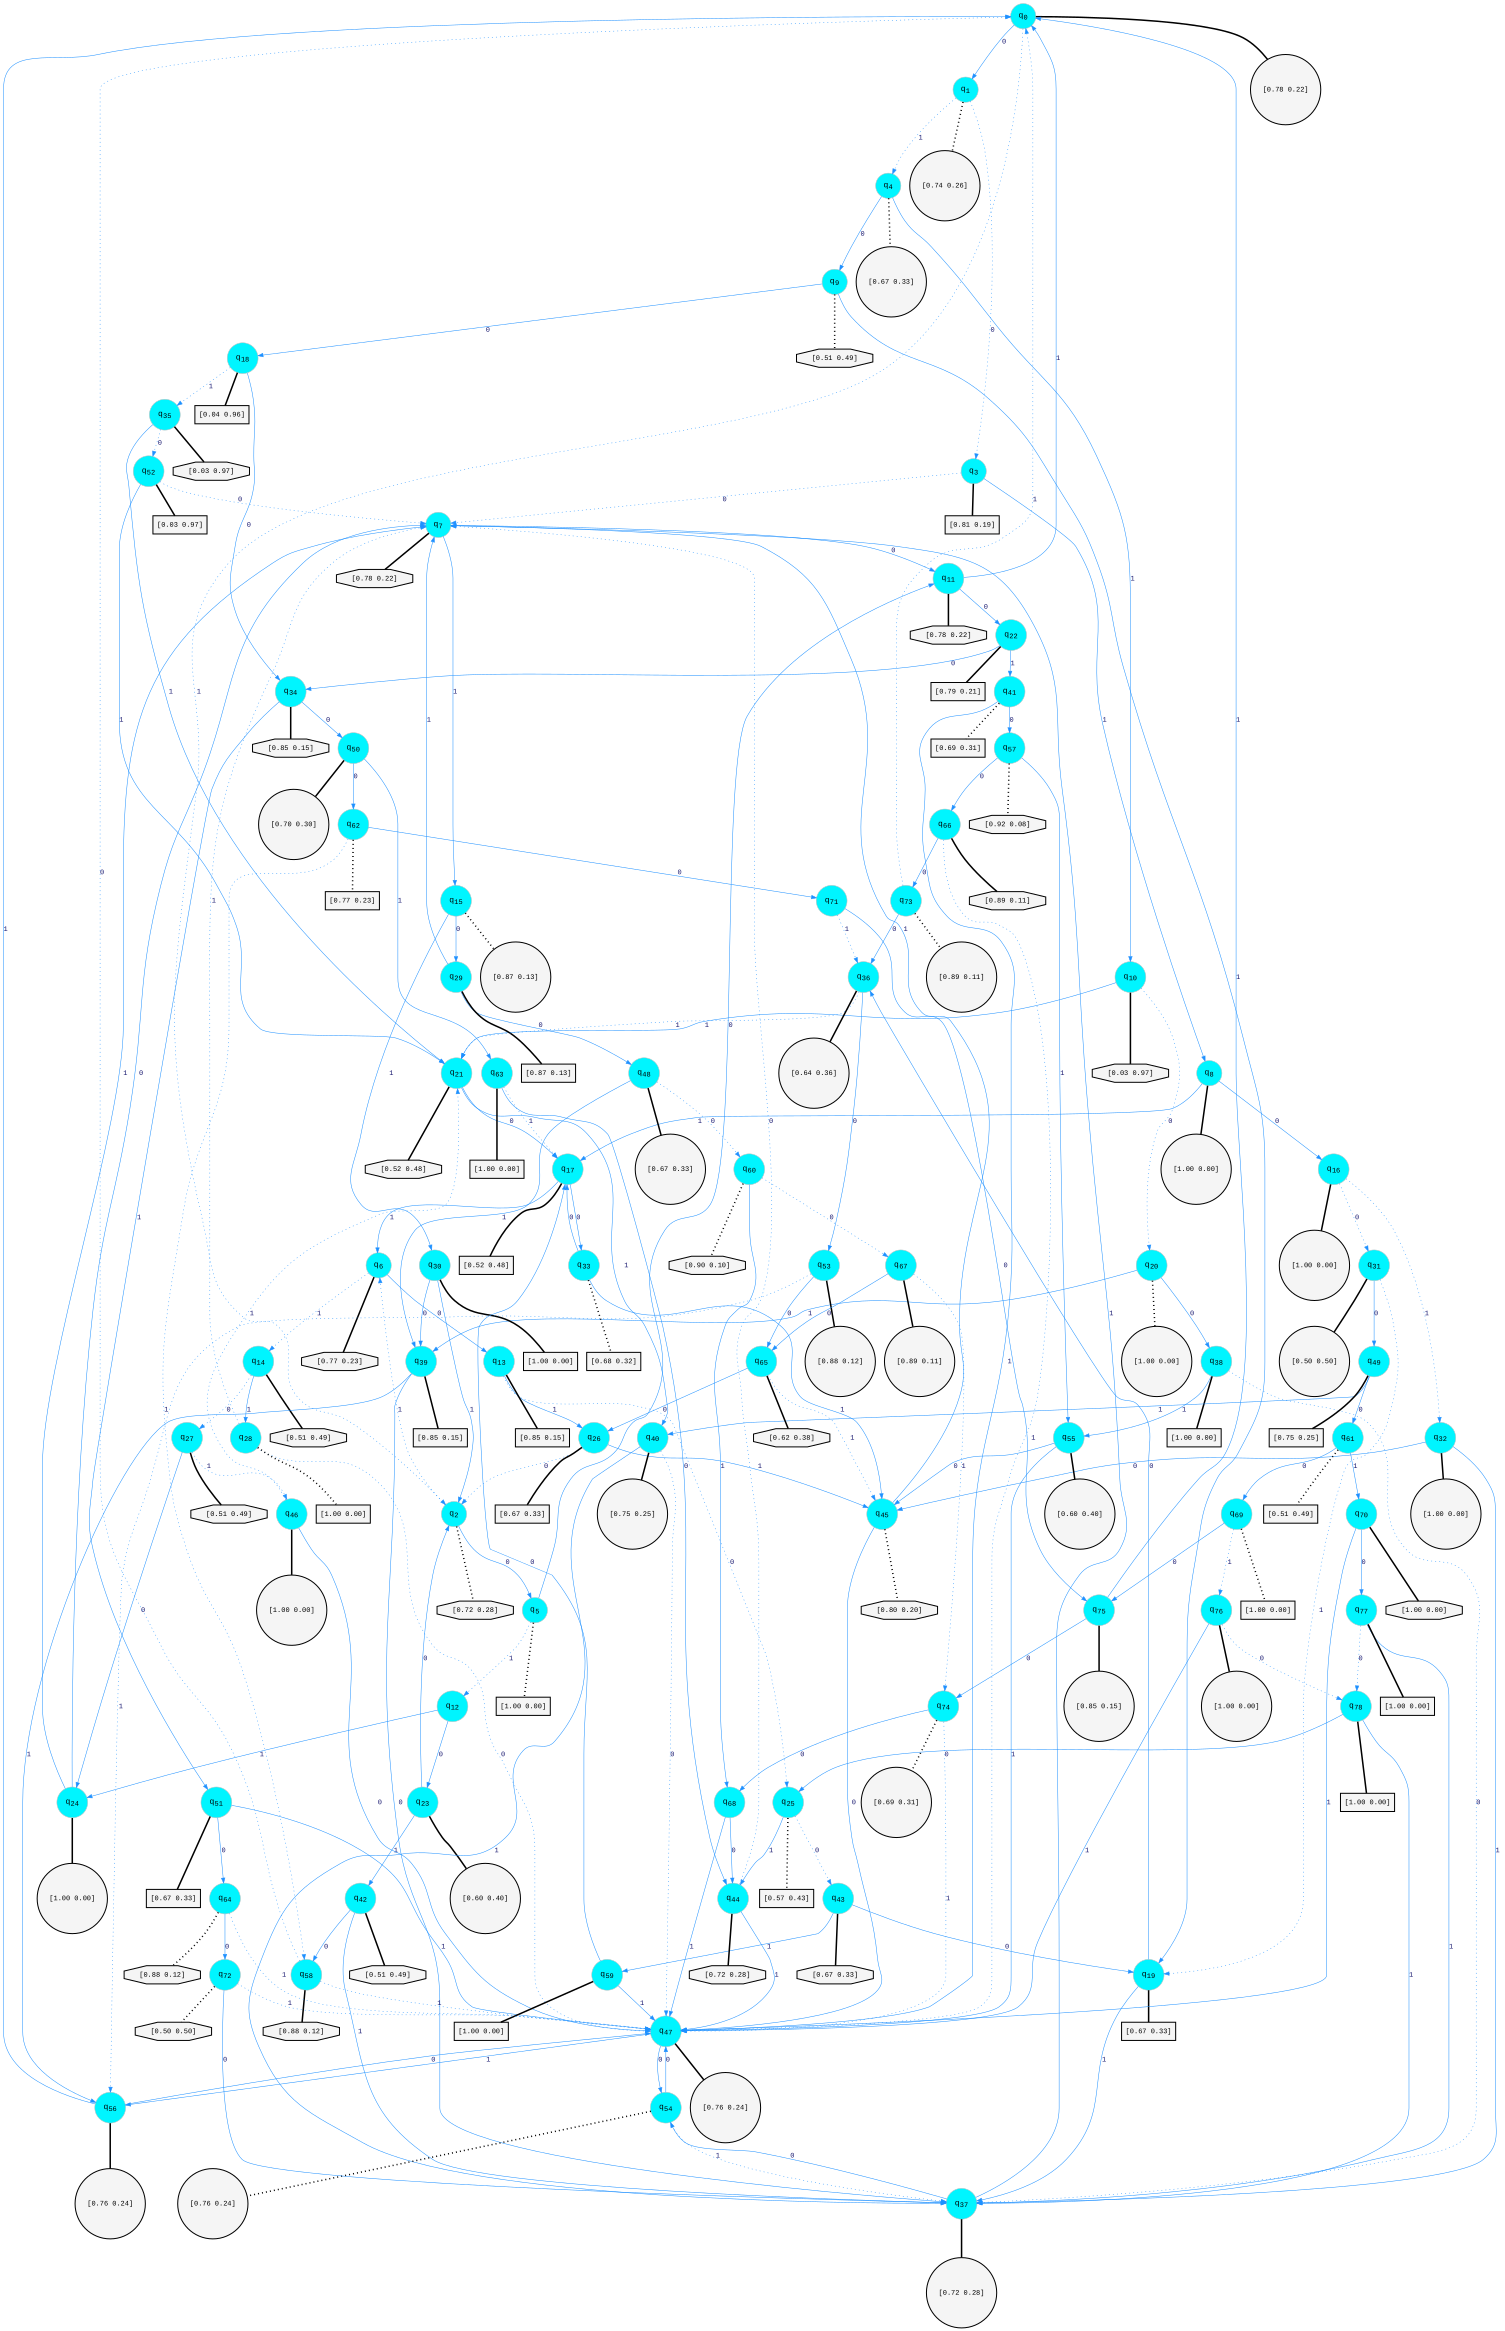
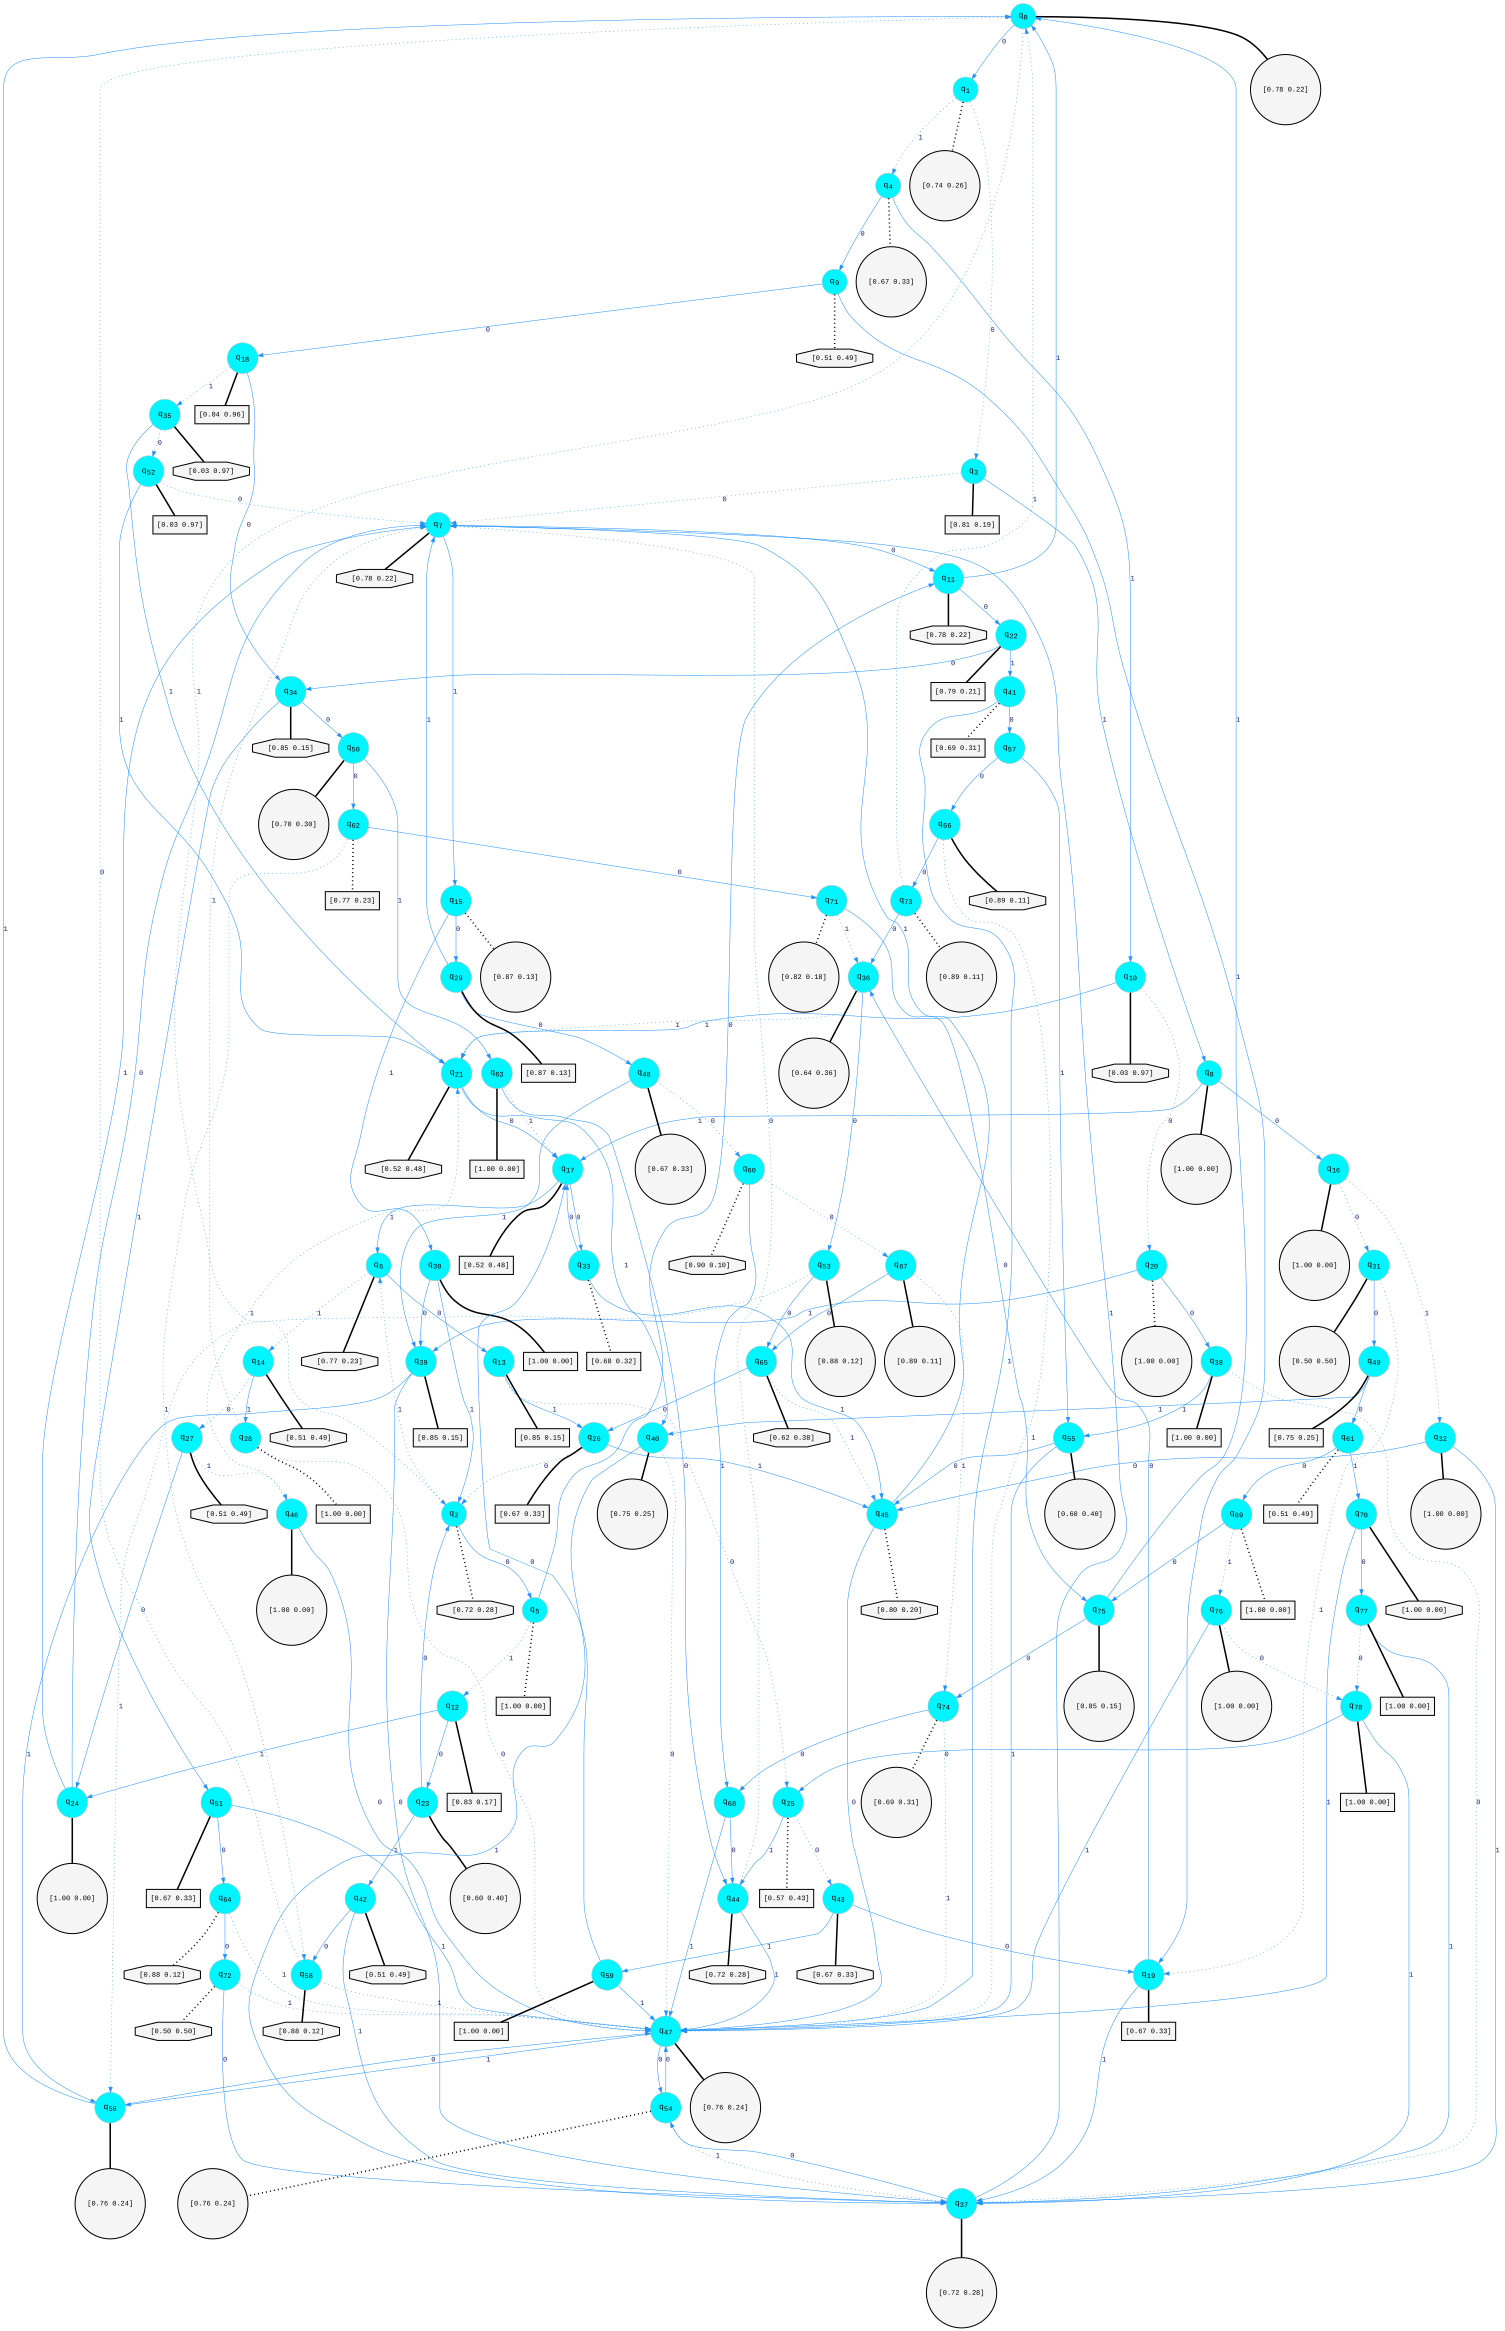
node "[0.92 0.08]": removed
node "[0.82 0.18]": added
node "[0.83 0.17]": added
